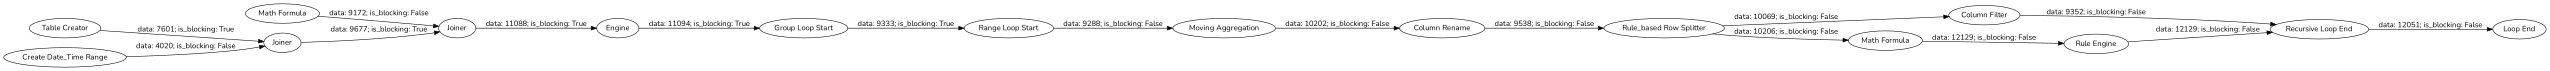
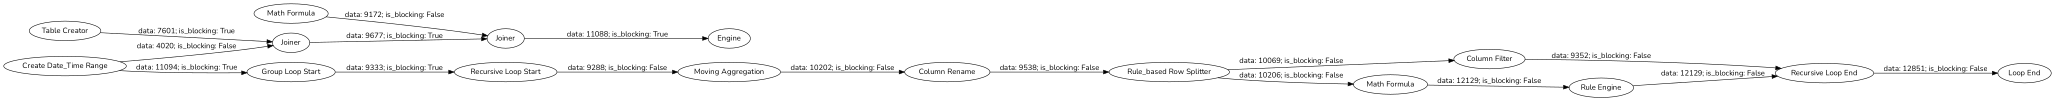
edge "Recursive Loop End" -> "Loop End": label "data: 12051; is_blocking: False" -> "data: 12851; is_blocking: False"
edge "Engine" -> "Group Loop Start": now "Create Date_Time Range" -> "Group Loop Start"
node "Range Loop Start": label "Range Loop Start" -> "Recursive Loop Start"
